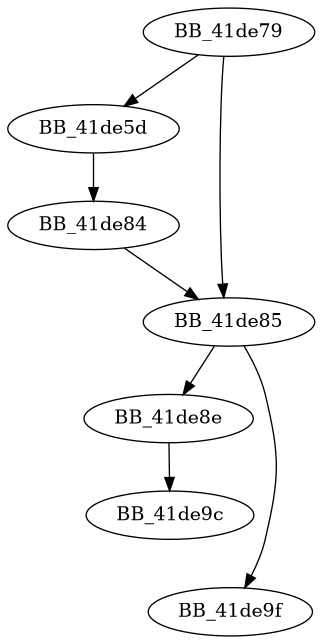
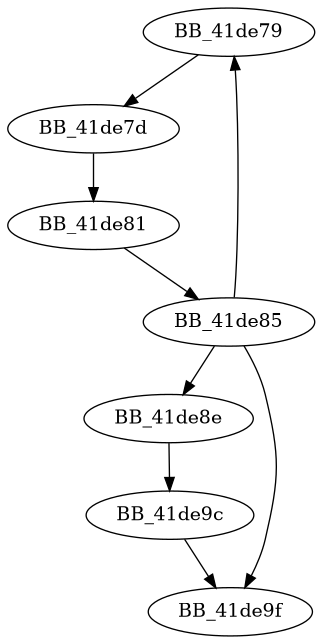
node "BB_41de5d": label "BB_41de5d" -> "BB_41de7d"
edge "BB_41de79" -> "BB_41de85": reversed
node "BB_41de84": label "BB_41de84" -> "BB_41de81"
edge "BB_41de9c" -> "BB_41de9f": added
